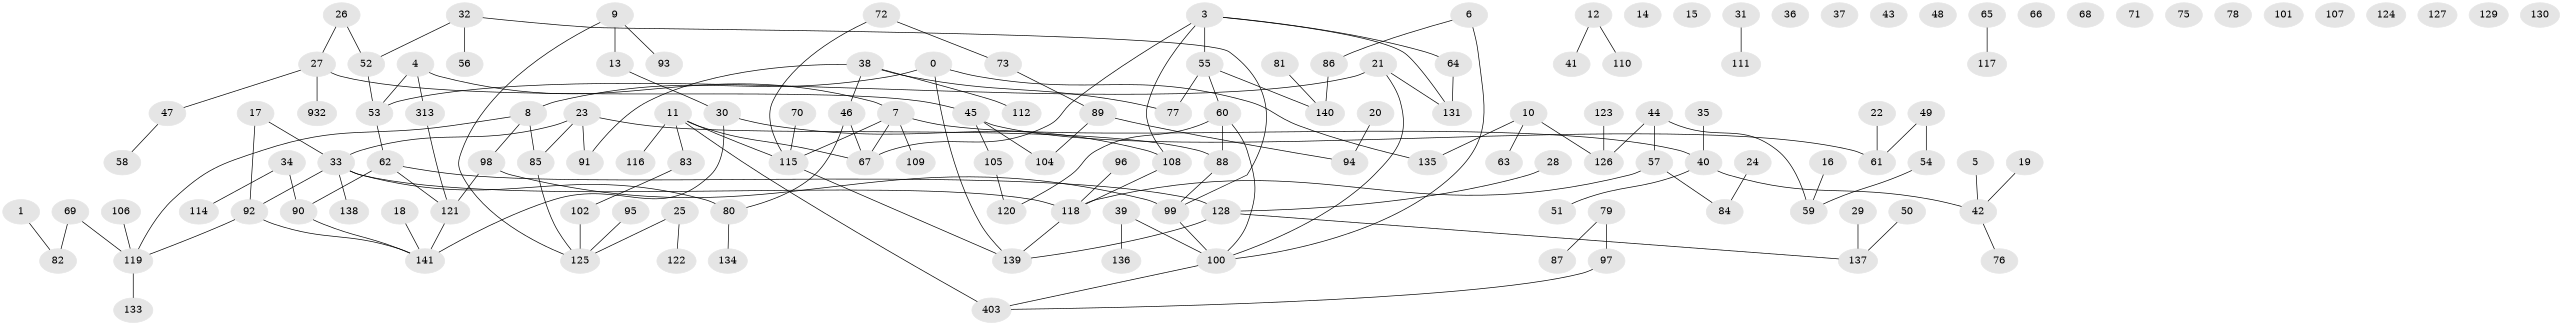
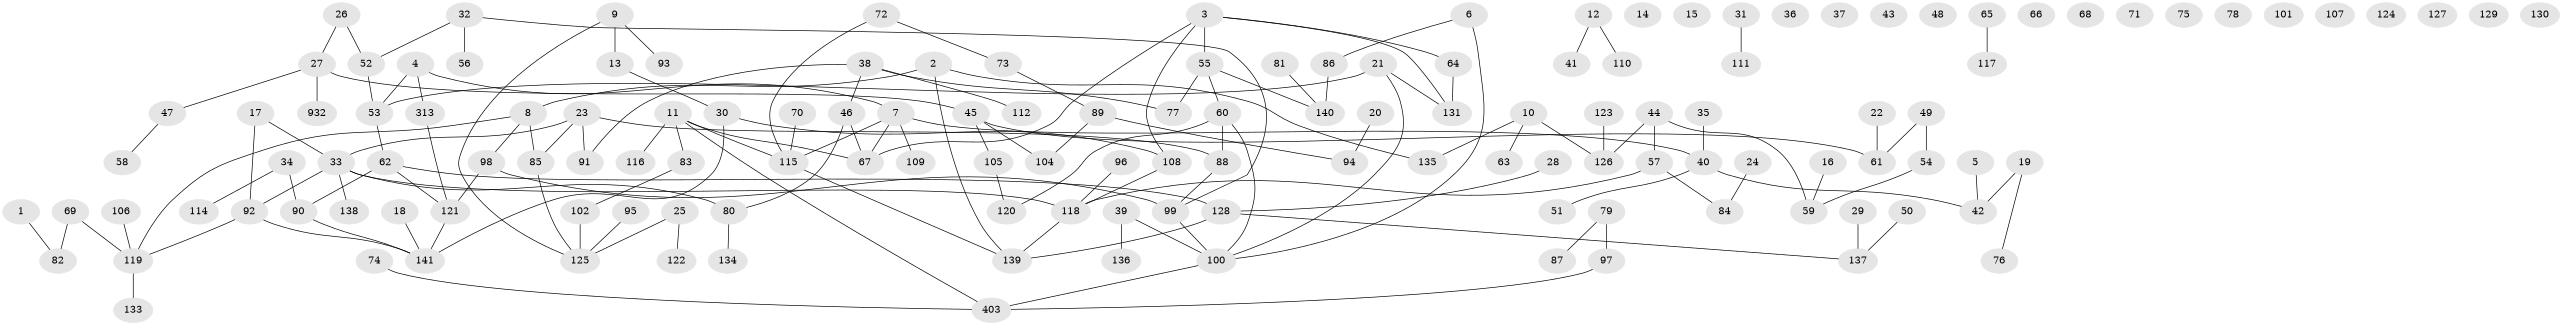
node "0": label "0" -> "2"
edge "42" -- "76": now "19" -- "76"
node "74": added
